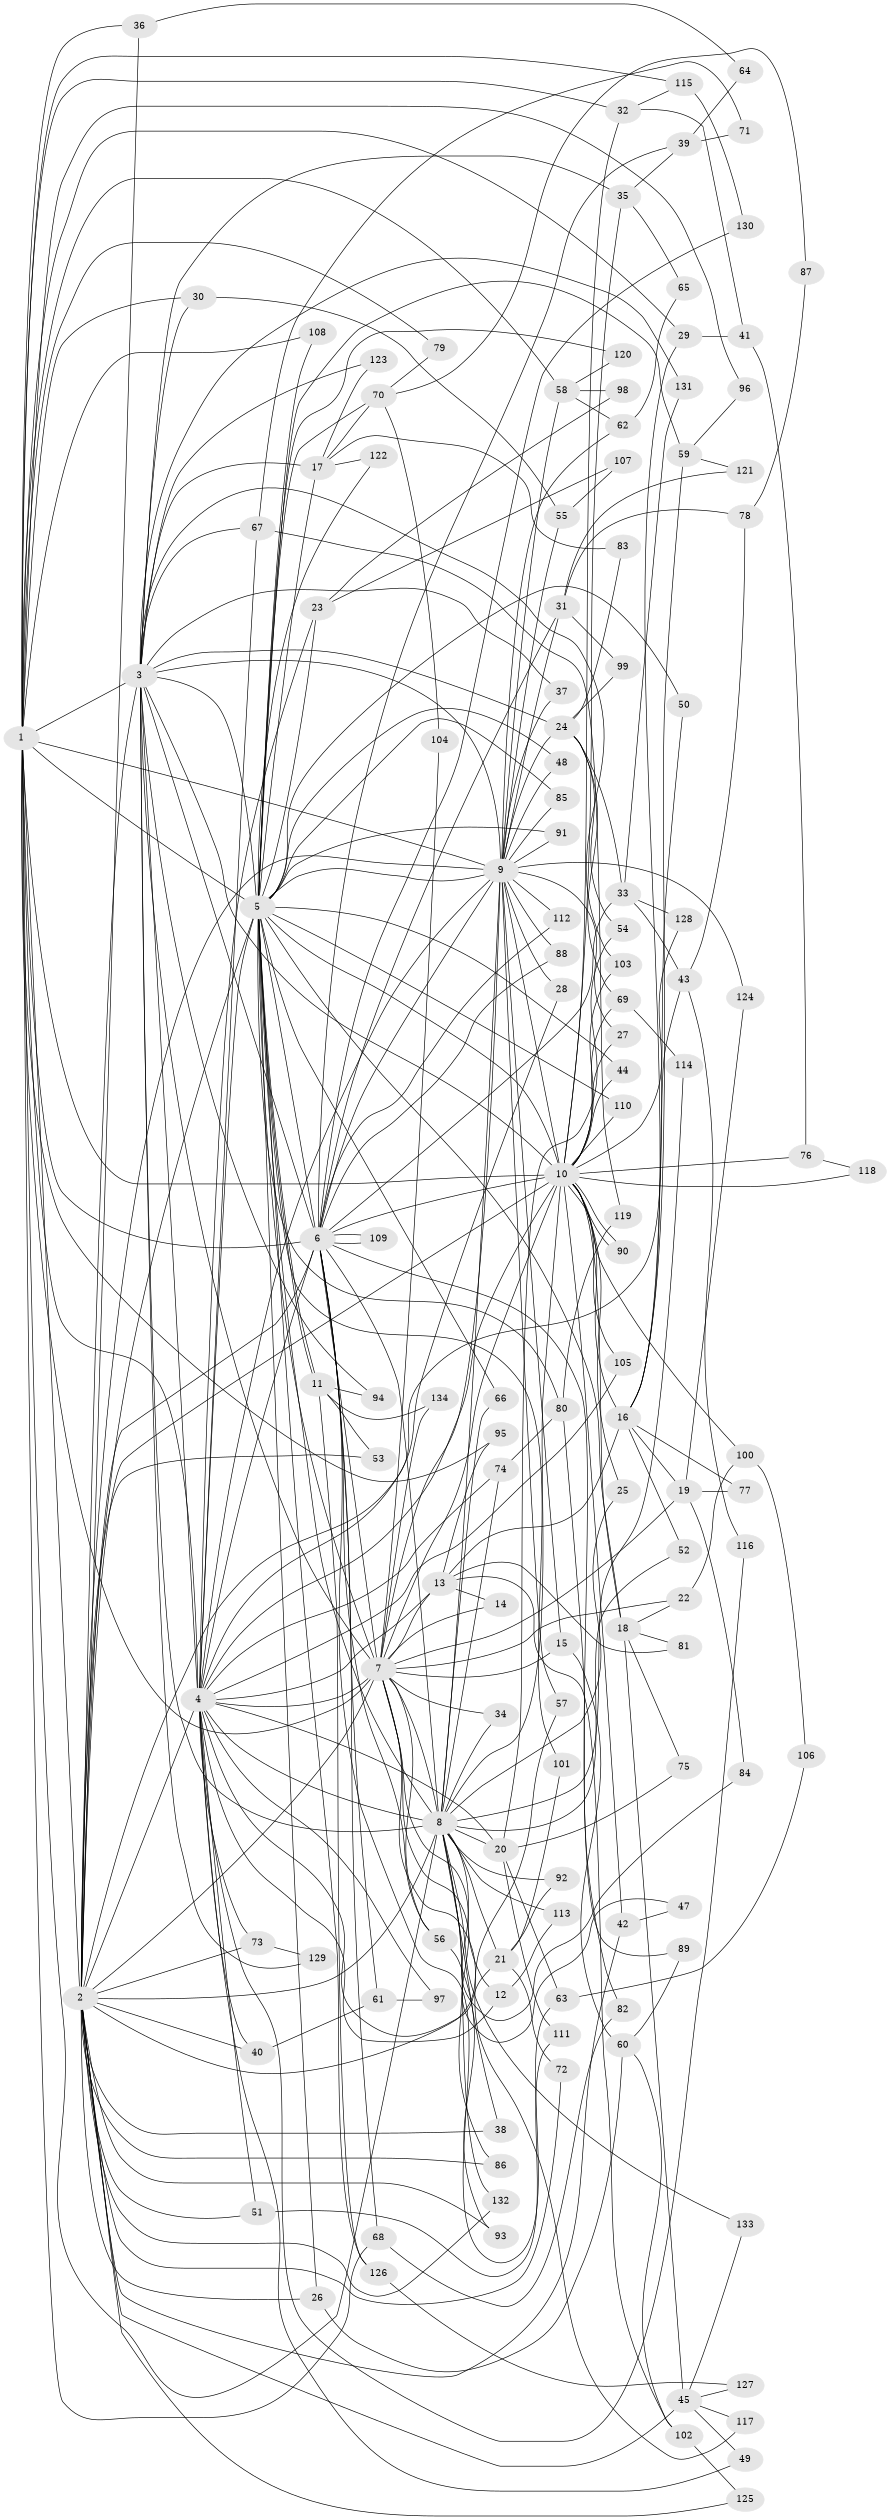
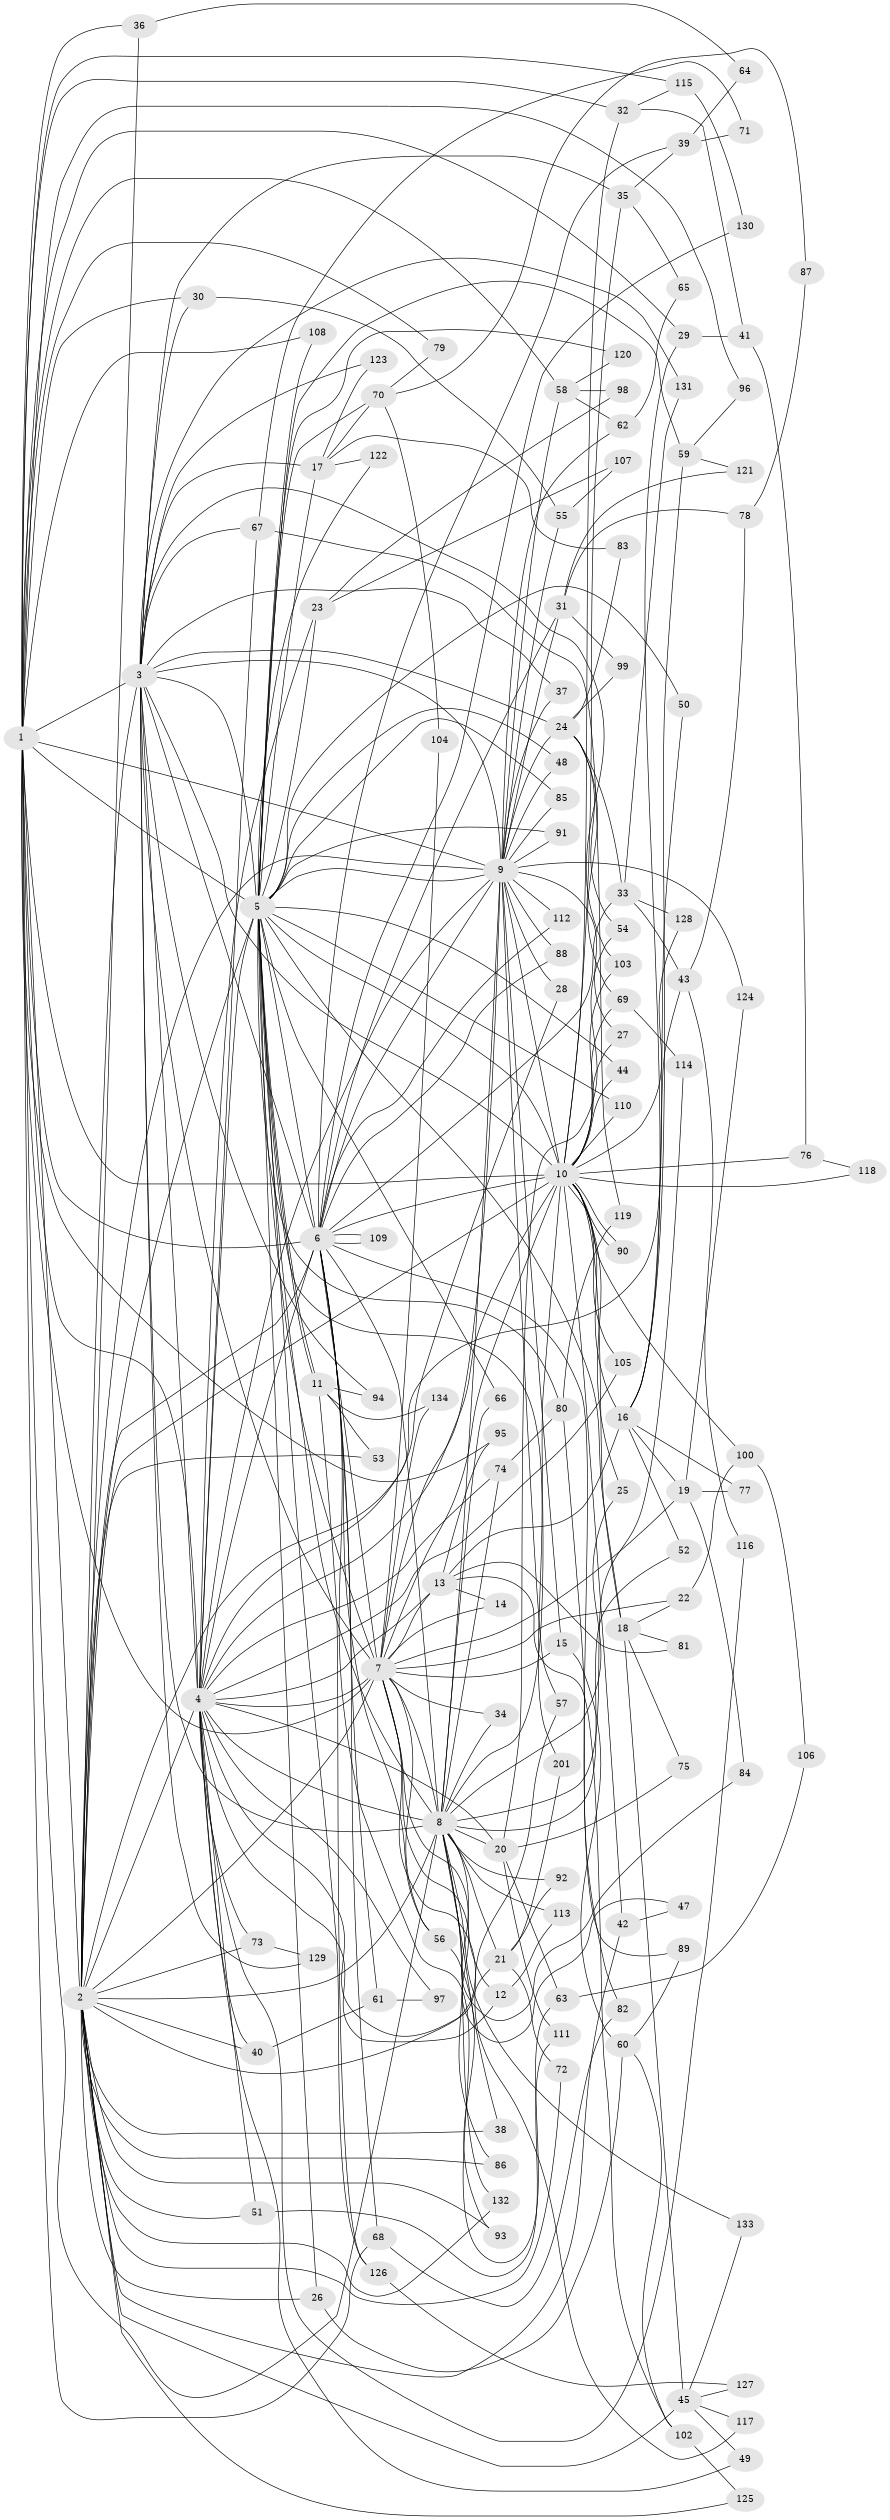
node "101": label "101" -> "201"
